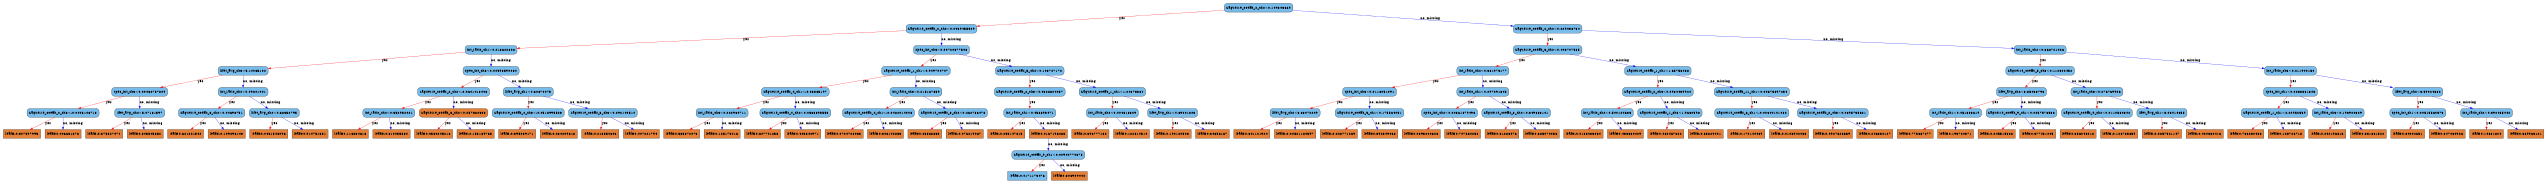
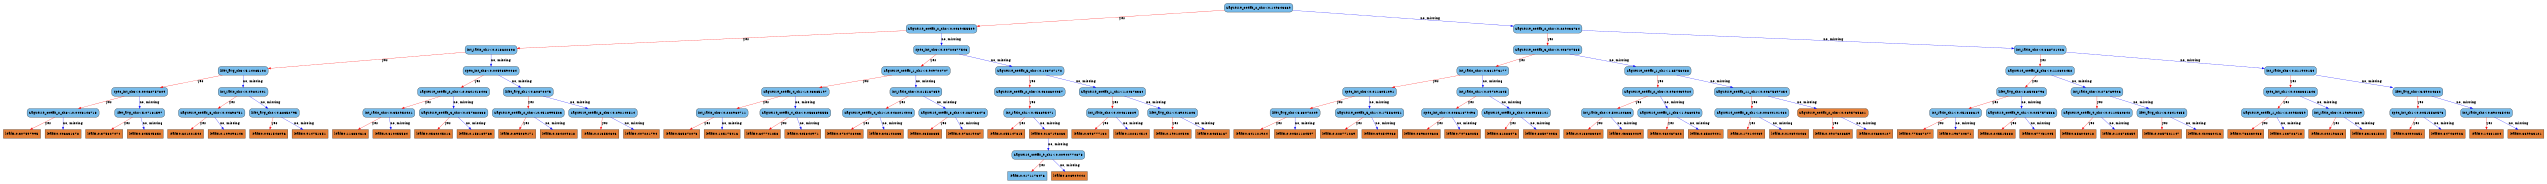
node "Laguerre_coeffs_3_ch2<0.257382333": fillcolor #e48038 -> #78bceb
node "Laguerre_coeffs_2_ch3<0.0895735621": fillcolor #78bceb -> #e48038
